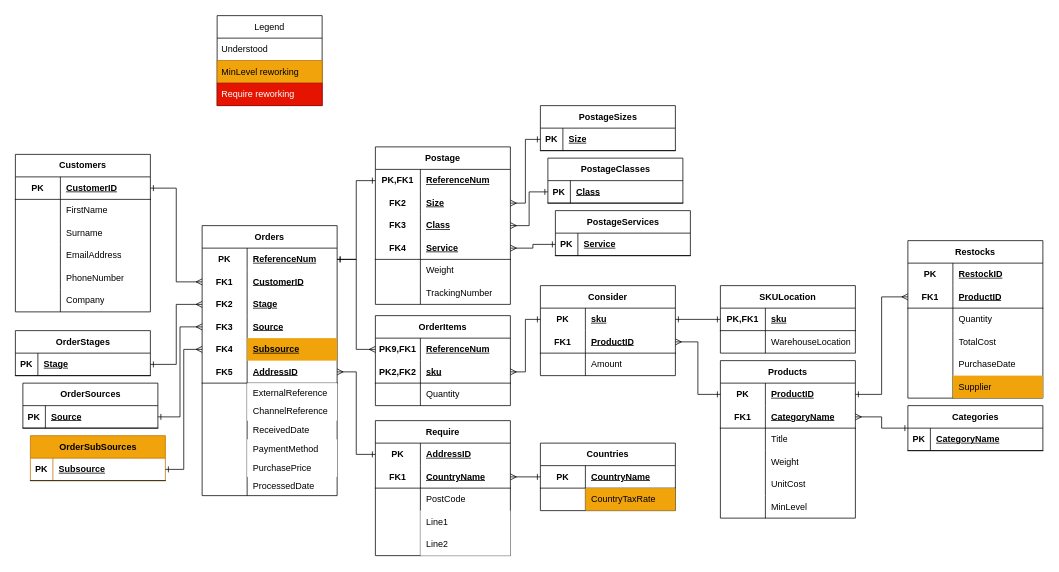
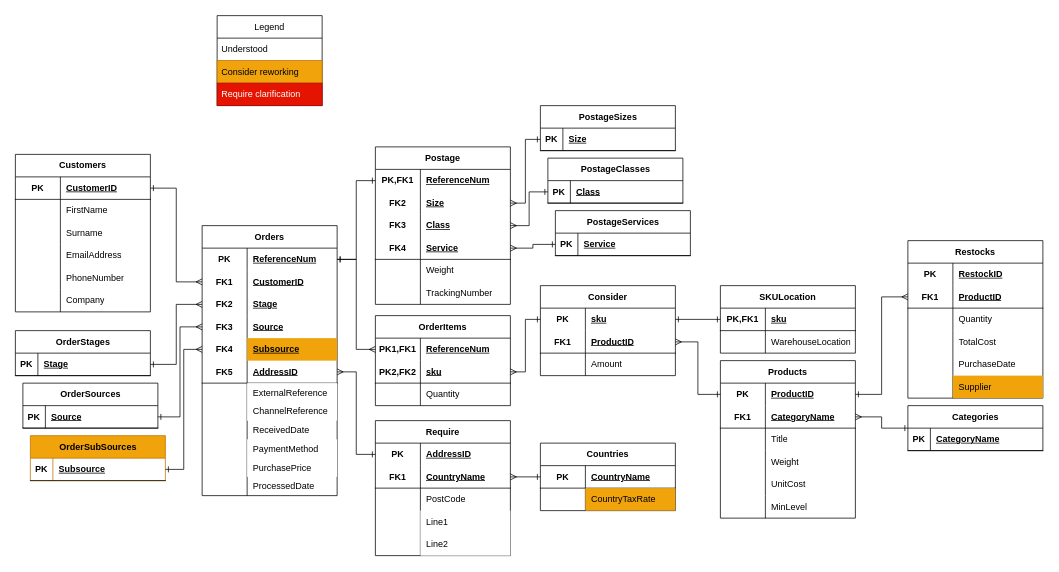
node "MinLevel reworking": label "MinLevel reworking" -> "Consider reworking"
node "Require reworking": label "Require reworking" -> "Require clarification"
node "PK9,FK1": label "PK9,FK1" -> "PK1,FK1"
